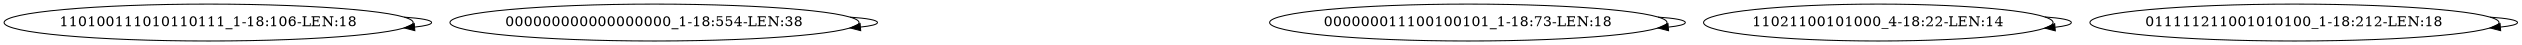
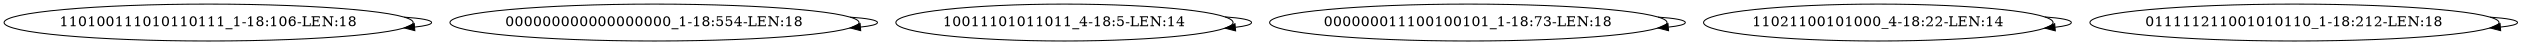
node "000000000000000000_1-18:554-LEN:38": label "000000000000000000_1-18:554-LEN:38" -> "000000000000000000_1-18:554-LEN:18"
node "10011101011011_4-18:5-LEN:14": added
node "011111211001010100_1-18:212-LEN:18": label "011111211001010100_1-18:212-LEN:18" -> "011111211001010110_1-18:212-LEN:18"
